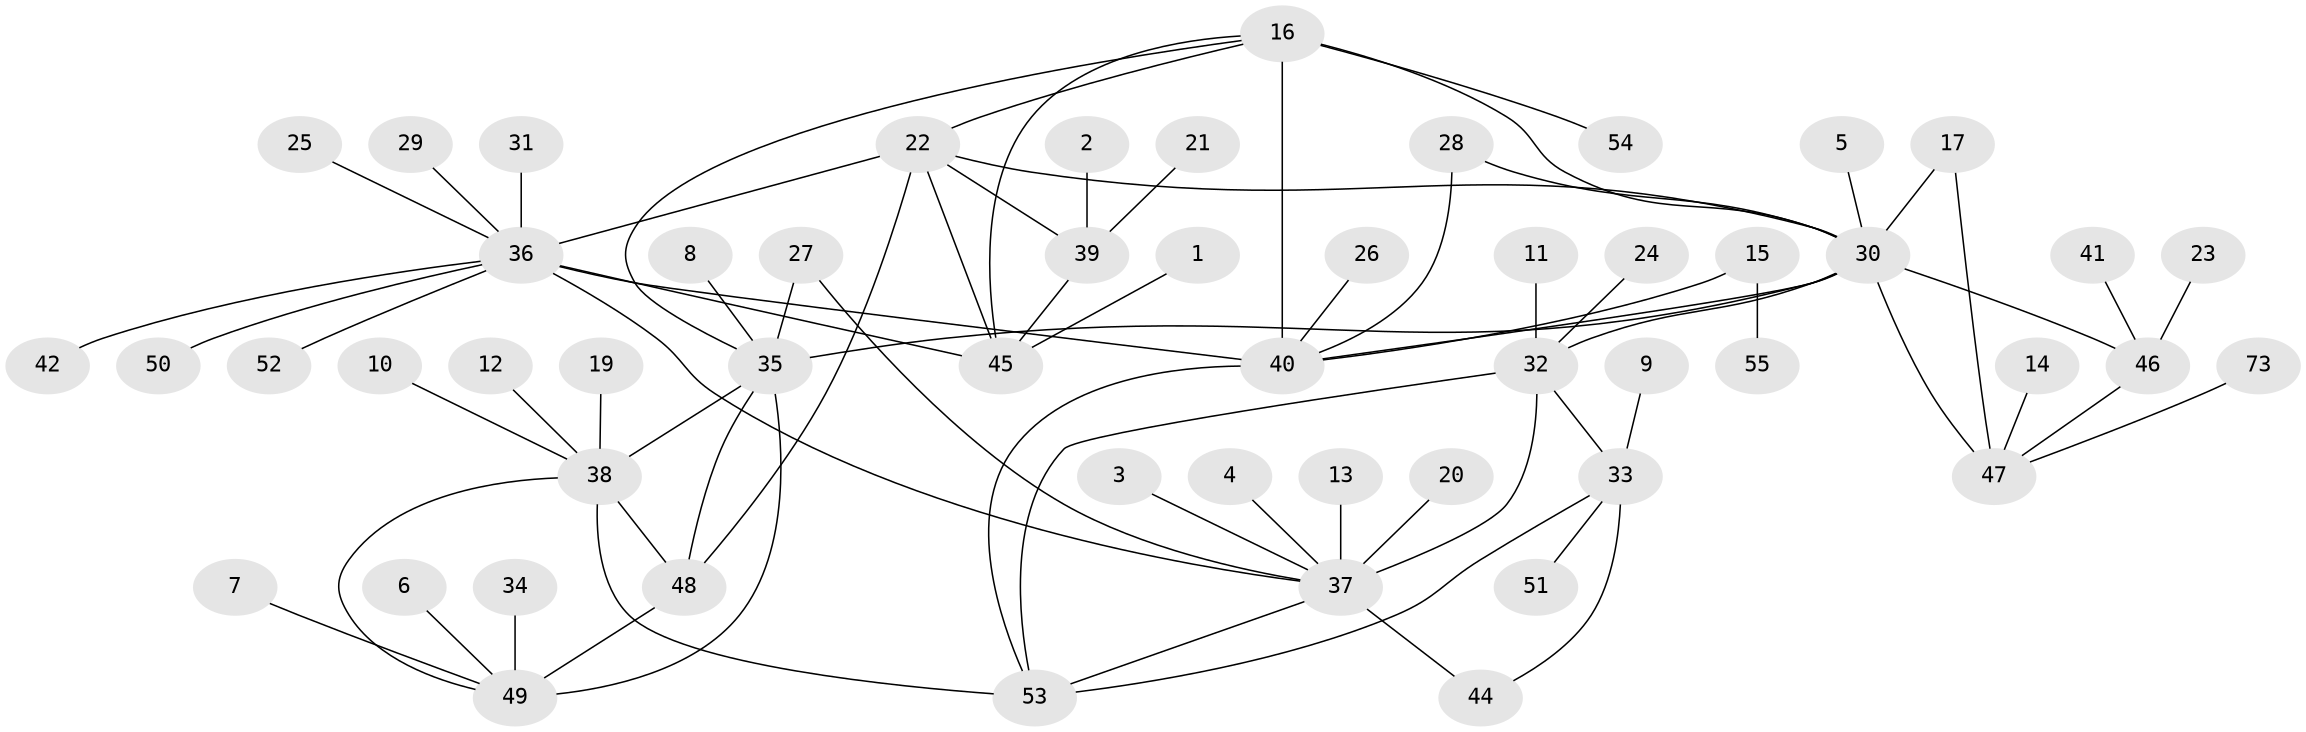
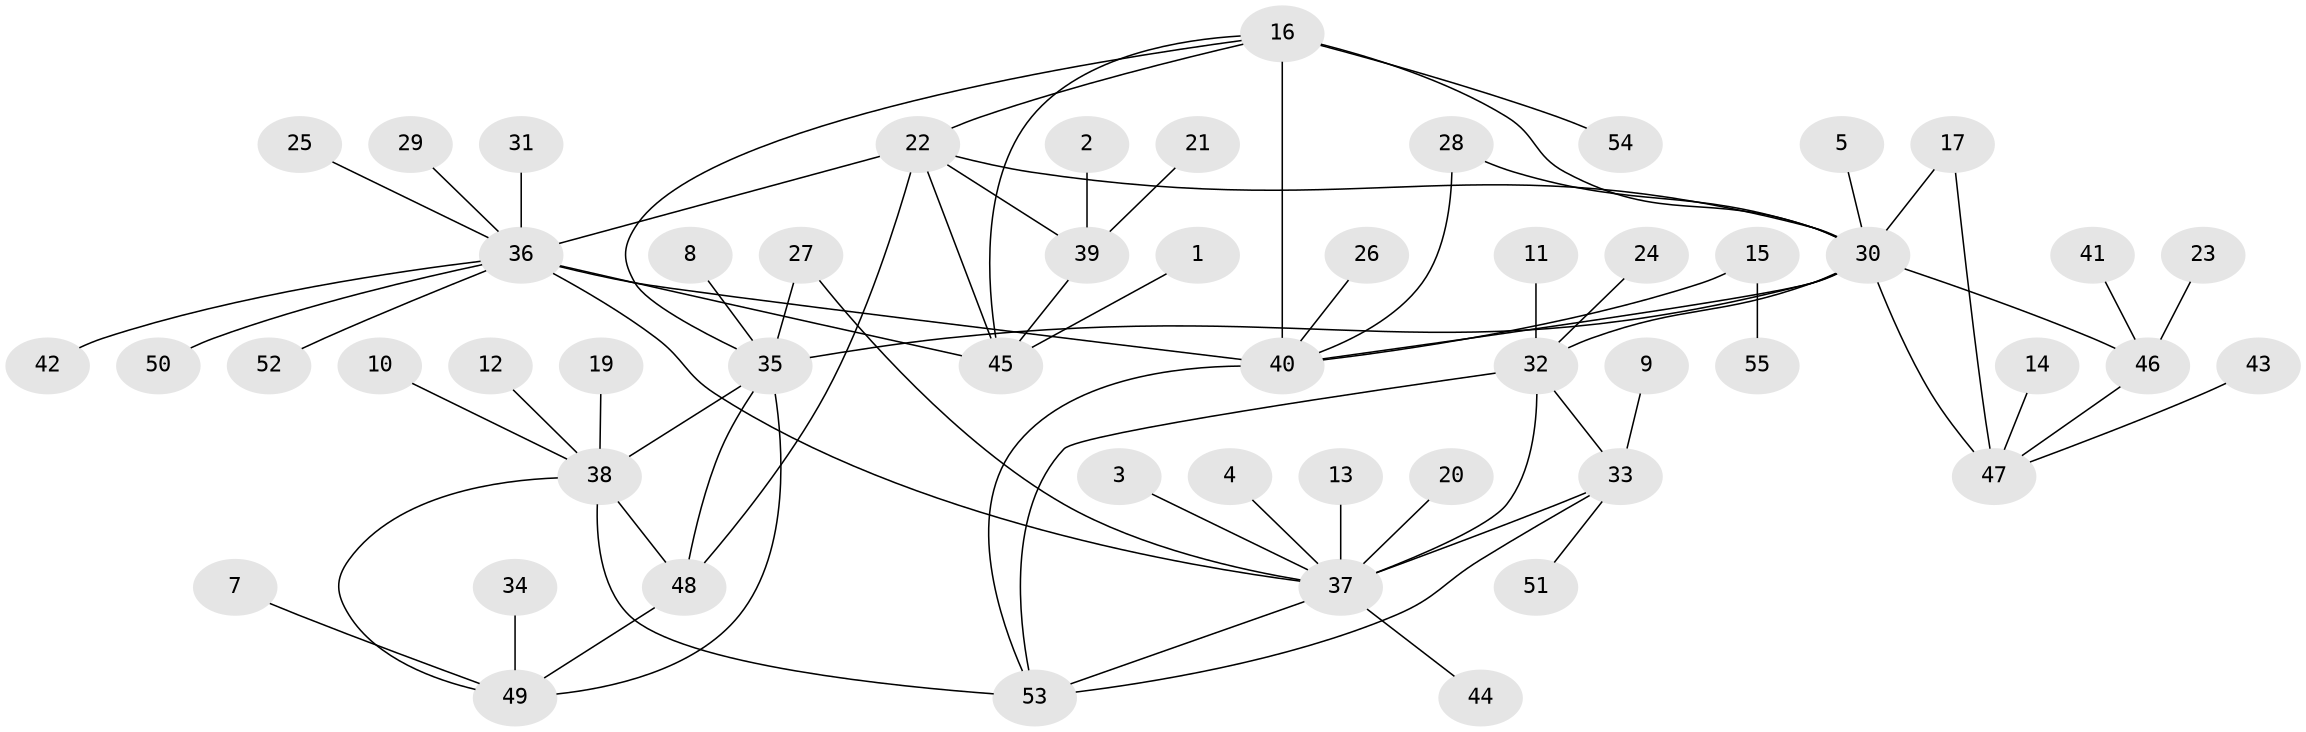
node "73": label "73" -> "43"
node "6": removed
edge "33" -- "44": now "33" -- "37"
